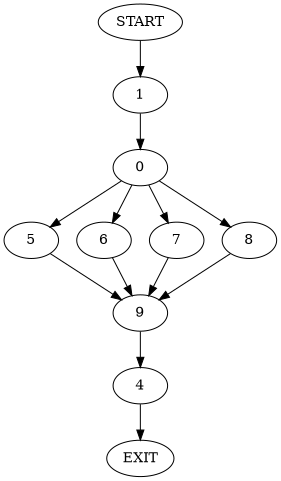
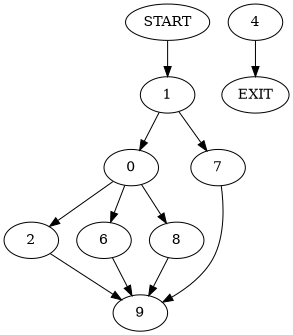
edge "0" -> "7": now "1" -> "7"
node "5": label "5" -> "2"
edge "9" -> "4": removed
